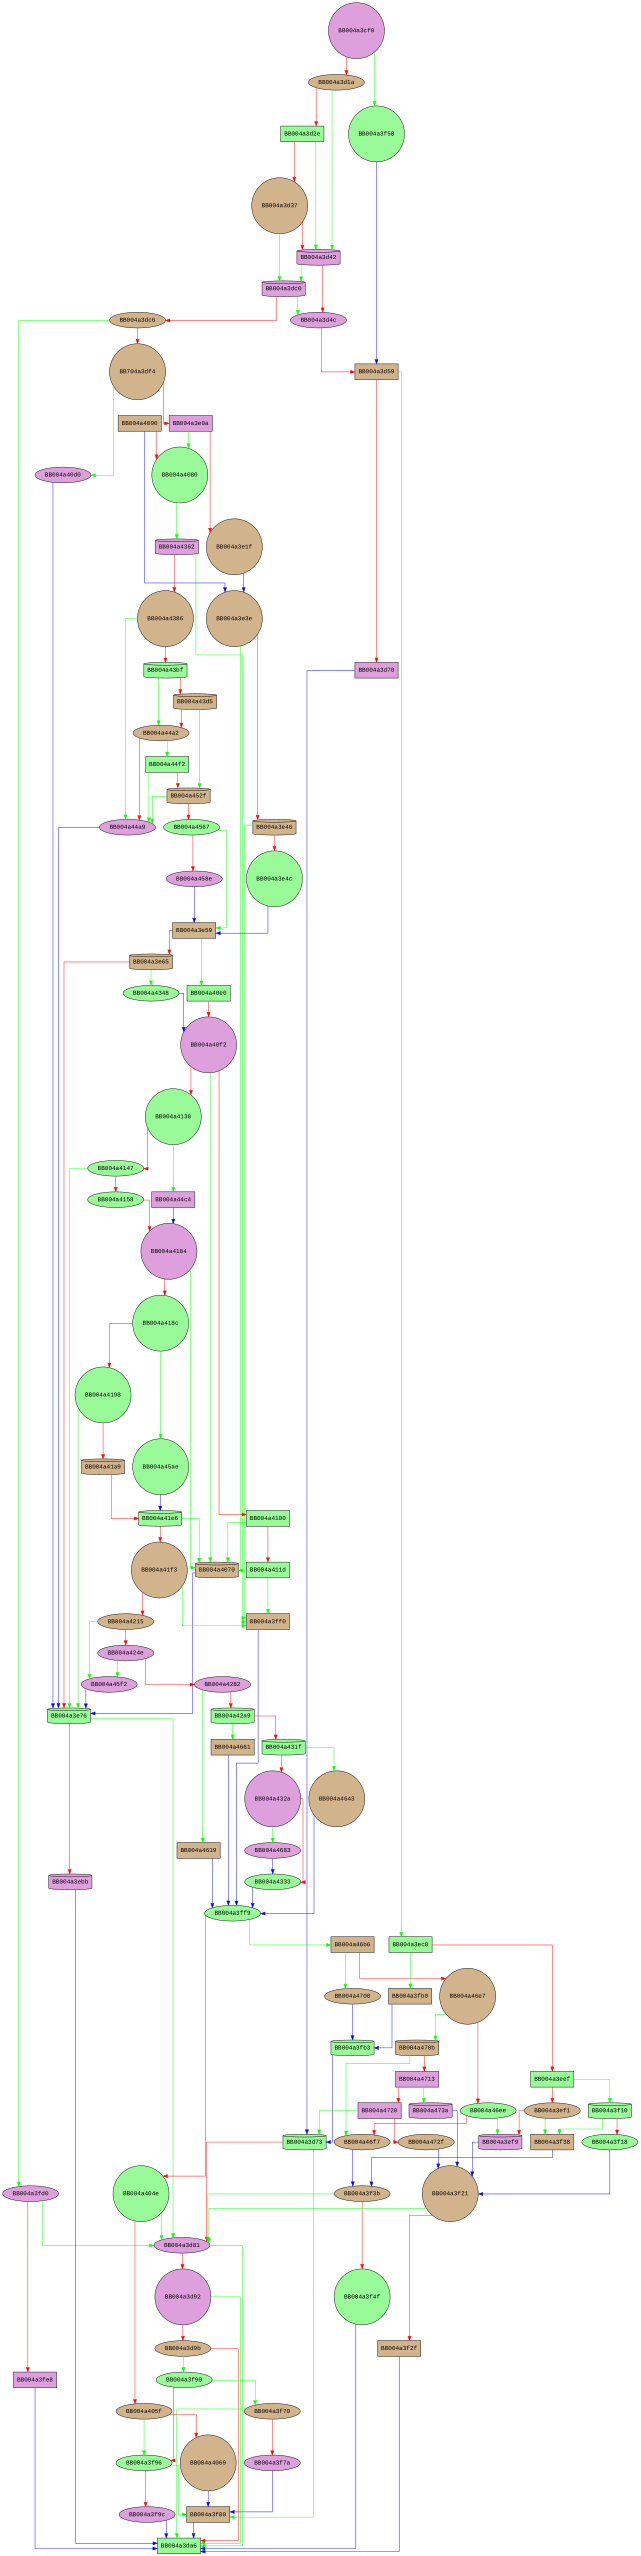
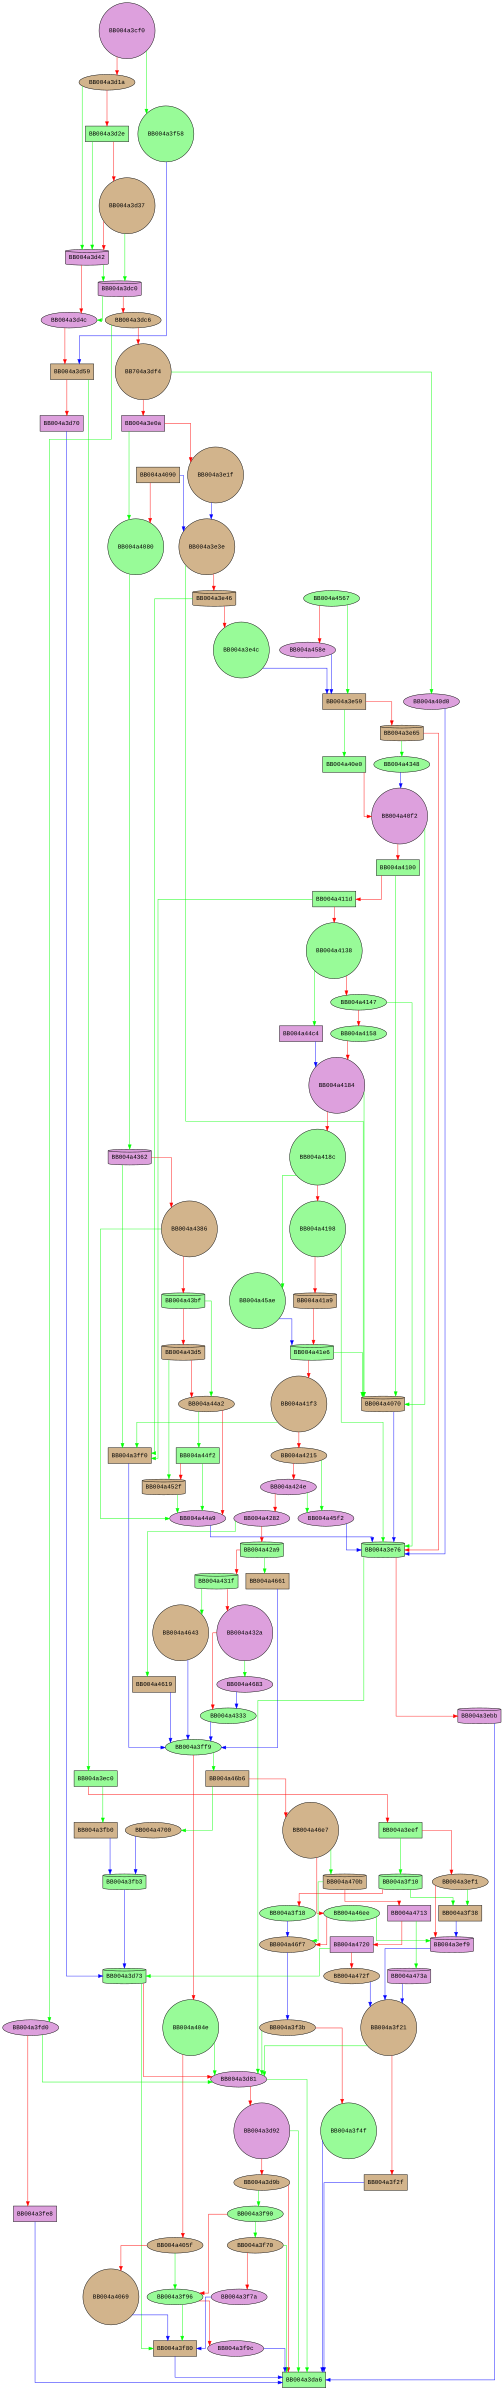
edge "BB004a452f" -> "BB004a4567": removed
edge "BB004a40f2" -> "BB004a4138": now "BB004a411d" -> "BB004a4138"
edge "BB004a3f38" -> "BB004a3f3b": now "BB004a3f38" -> "BB004a3ef9"
edge "BB004a3f18" -> "BB004a3f21": now "BB004a3f18" -> "BB004a46f7"
